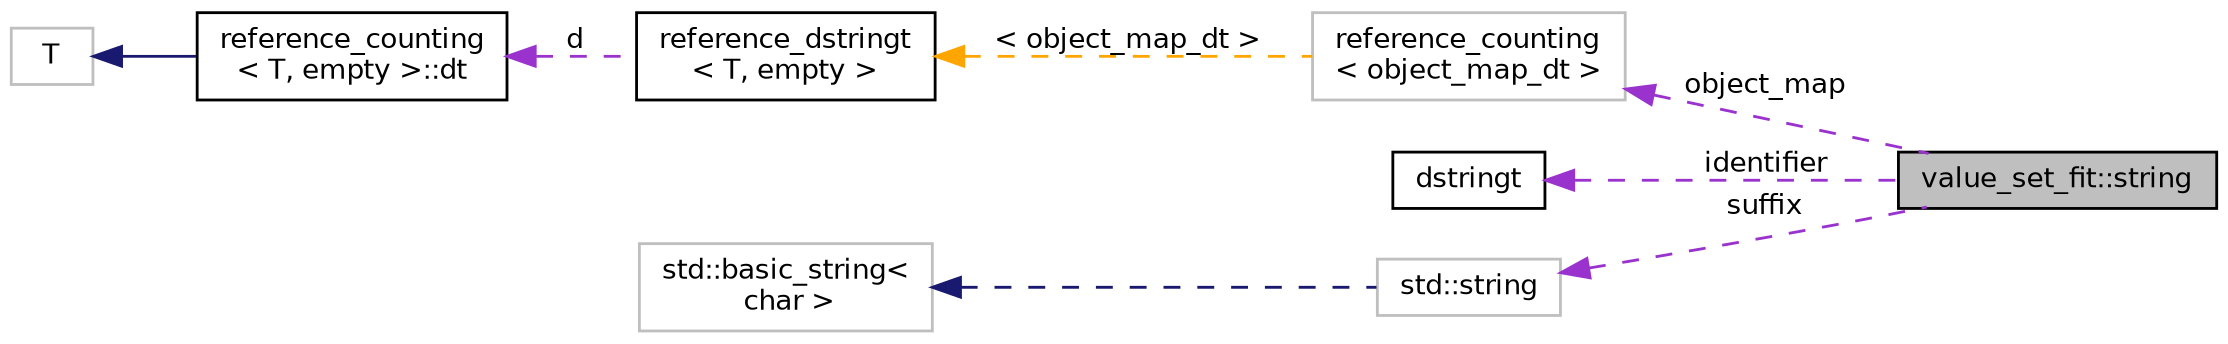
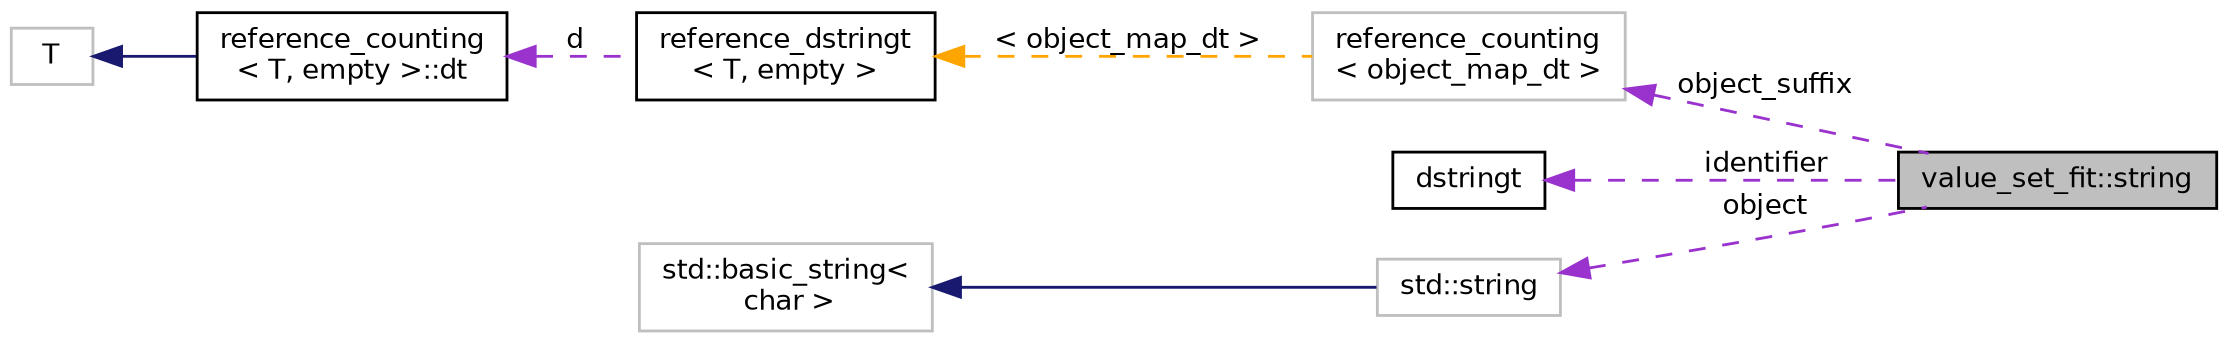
edge "value_set_fit::string" -> "reference_counting < object_map_dt >": label " object_map" -> " object_suffix"
edge "value_set_fit::string" -> "std::string": label " suffix" -> " object"
edge "std::string" -> "std::basic_string< char >": style dashed -> solid
